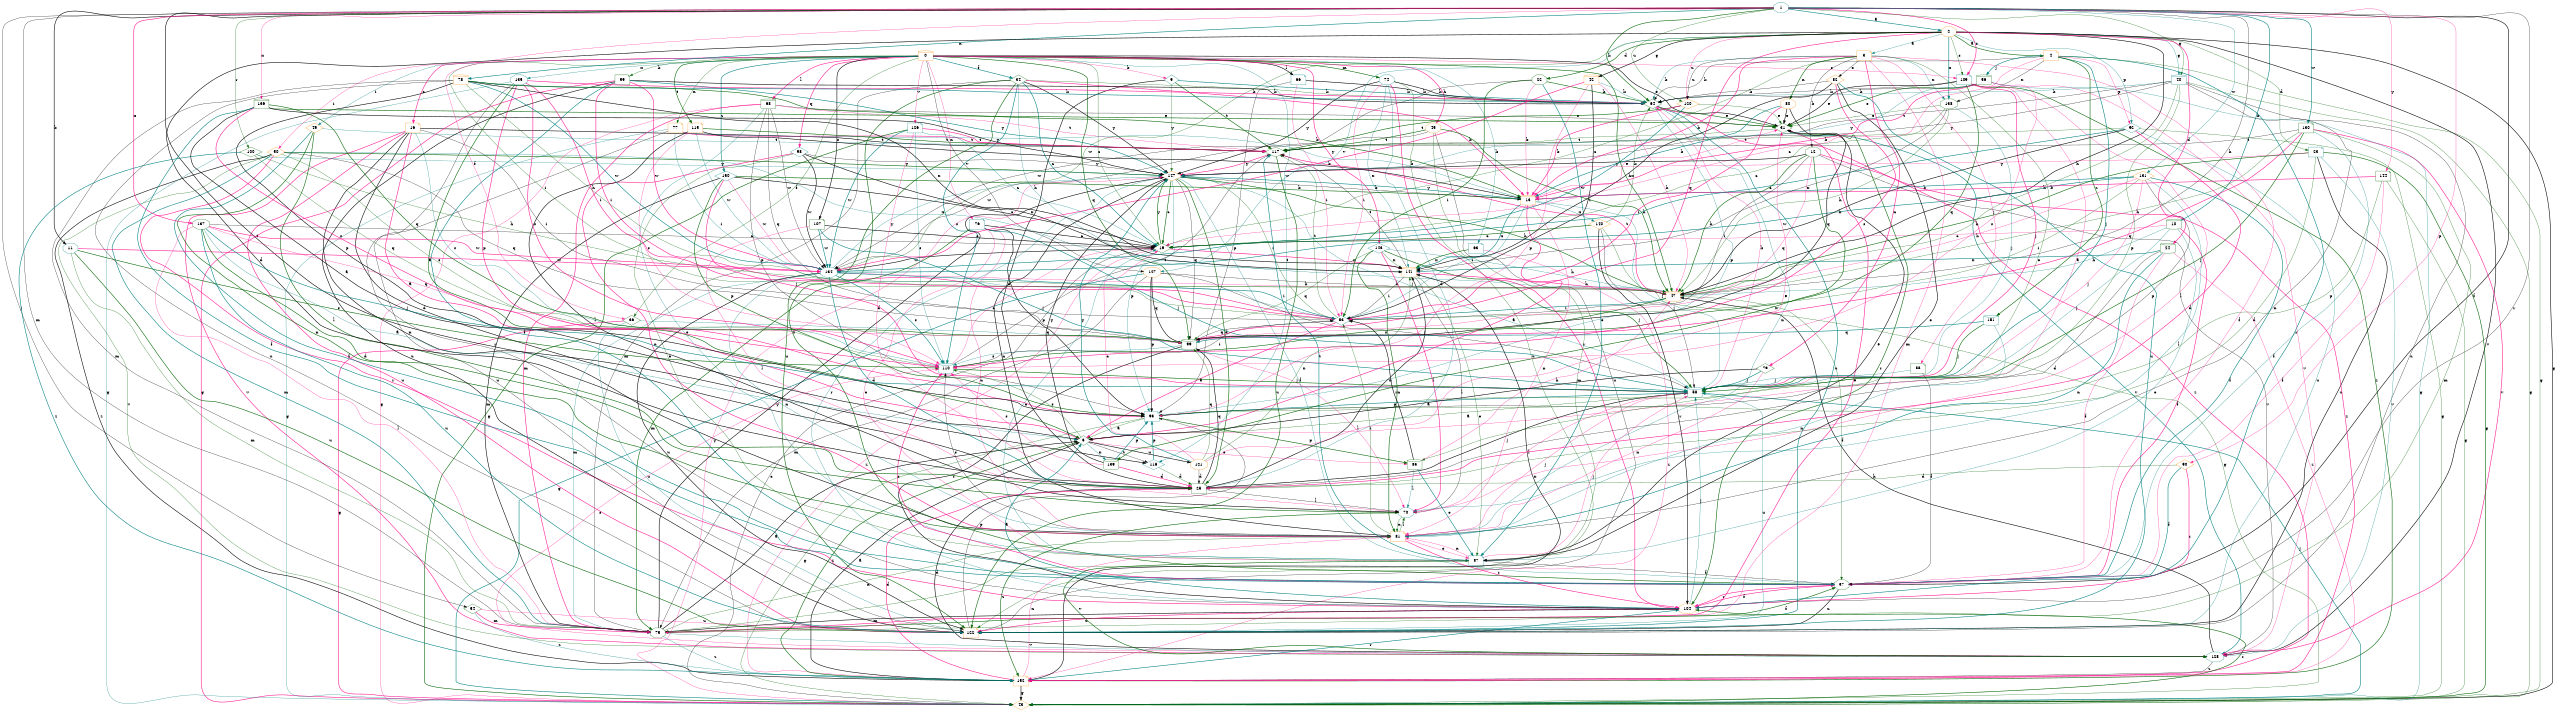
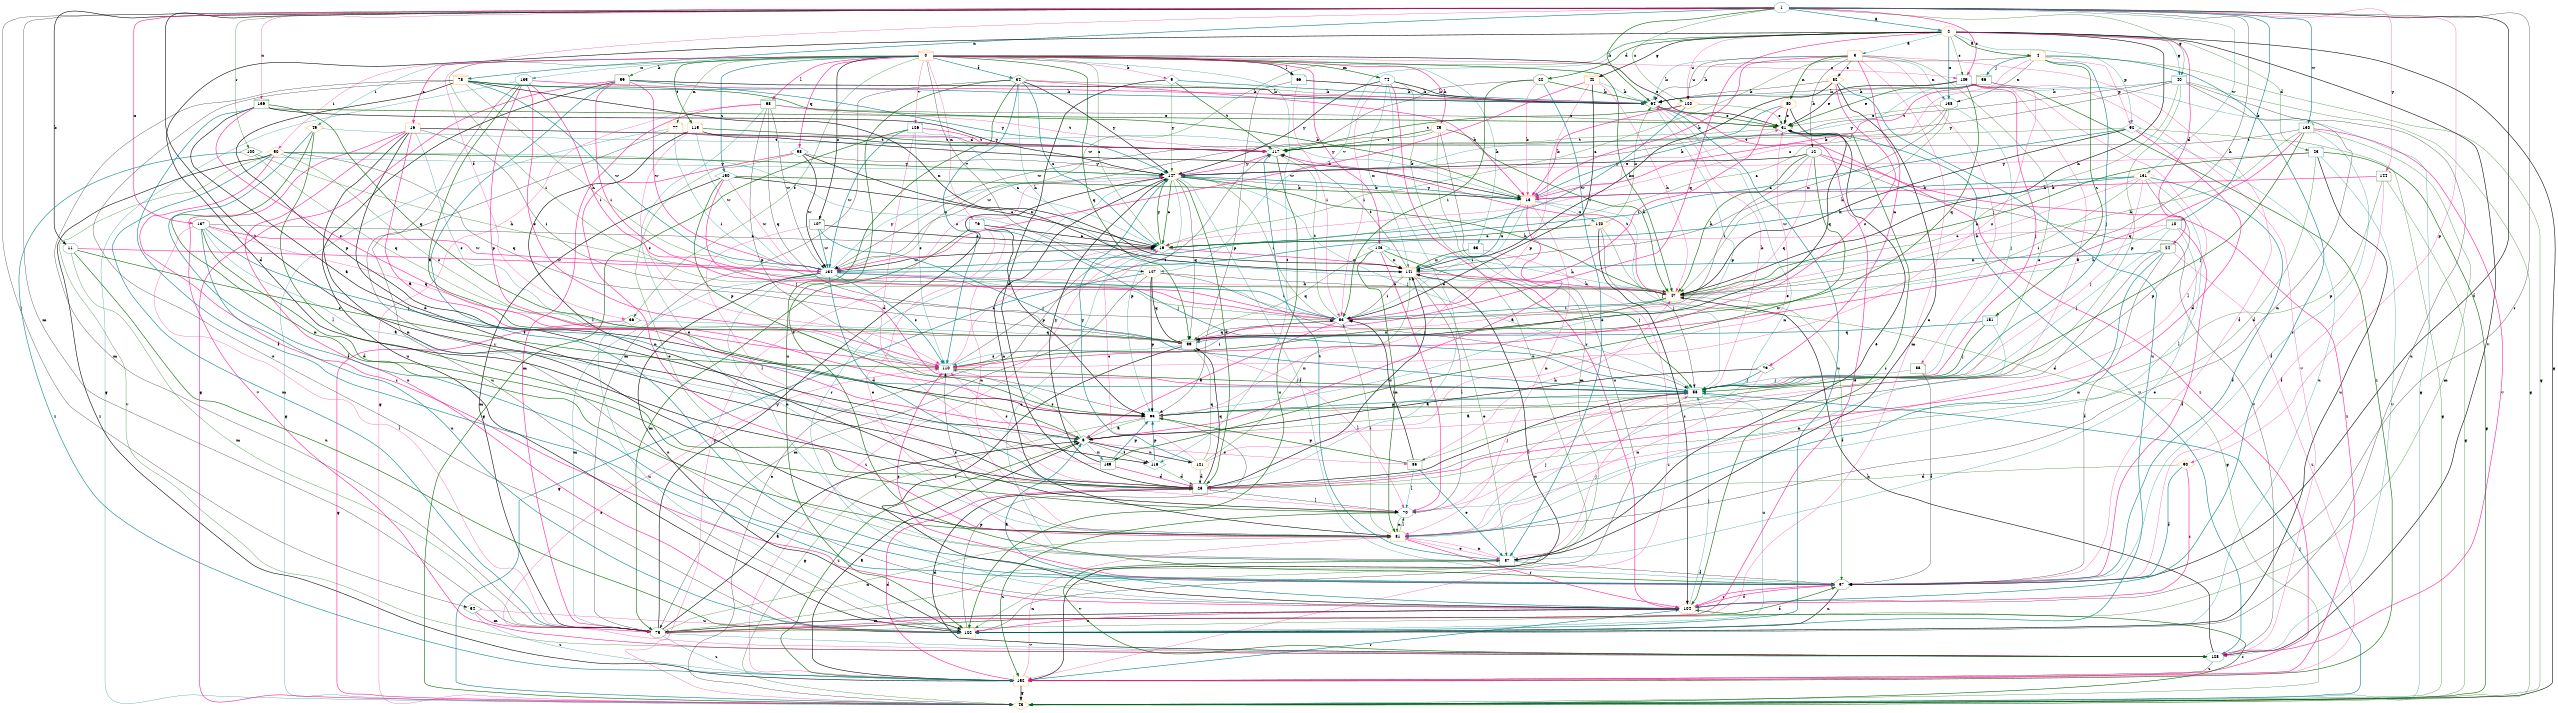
edge "77" -> "117": label "t" -> "d"
edge "93" -> "85": reversed
edge "24" -> "37": color deeppink -> black
